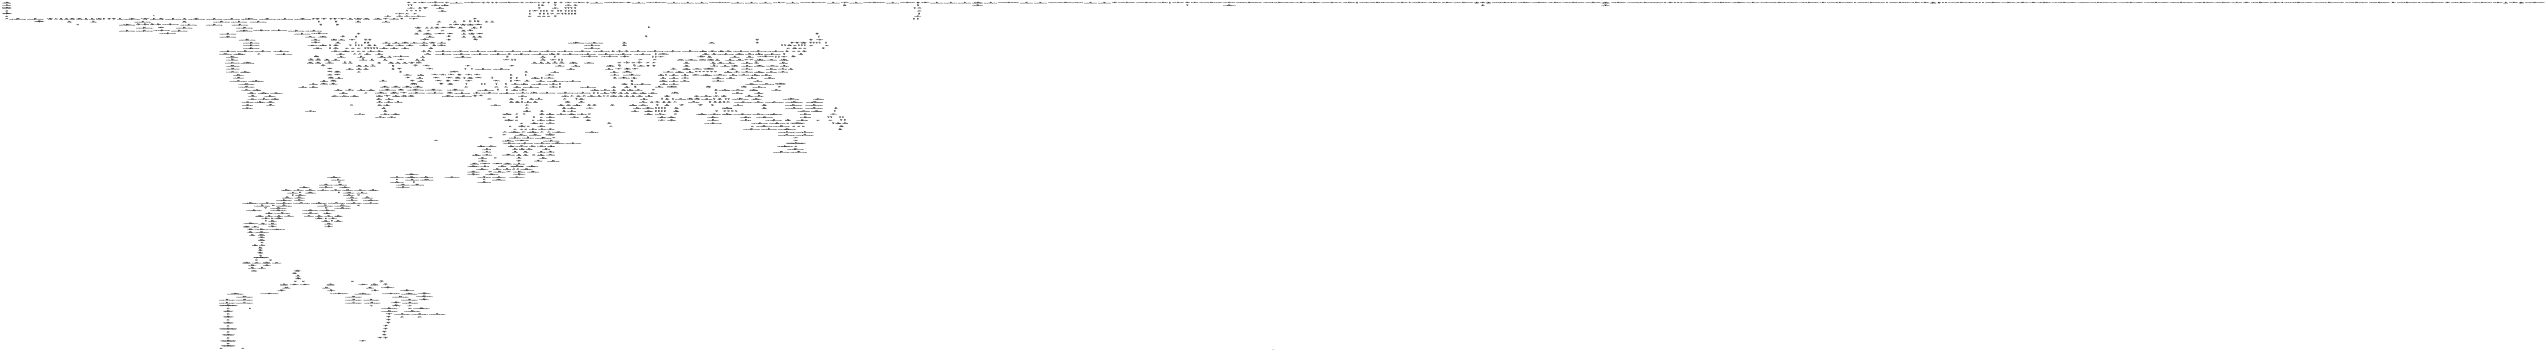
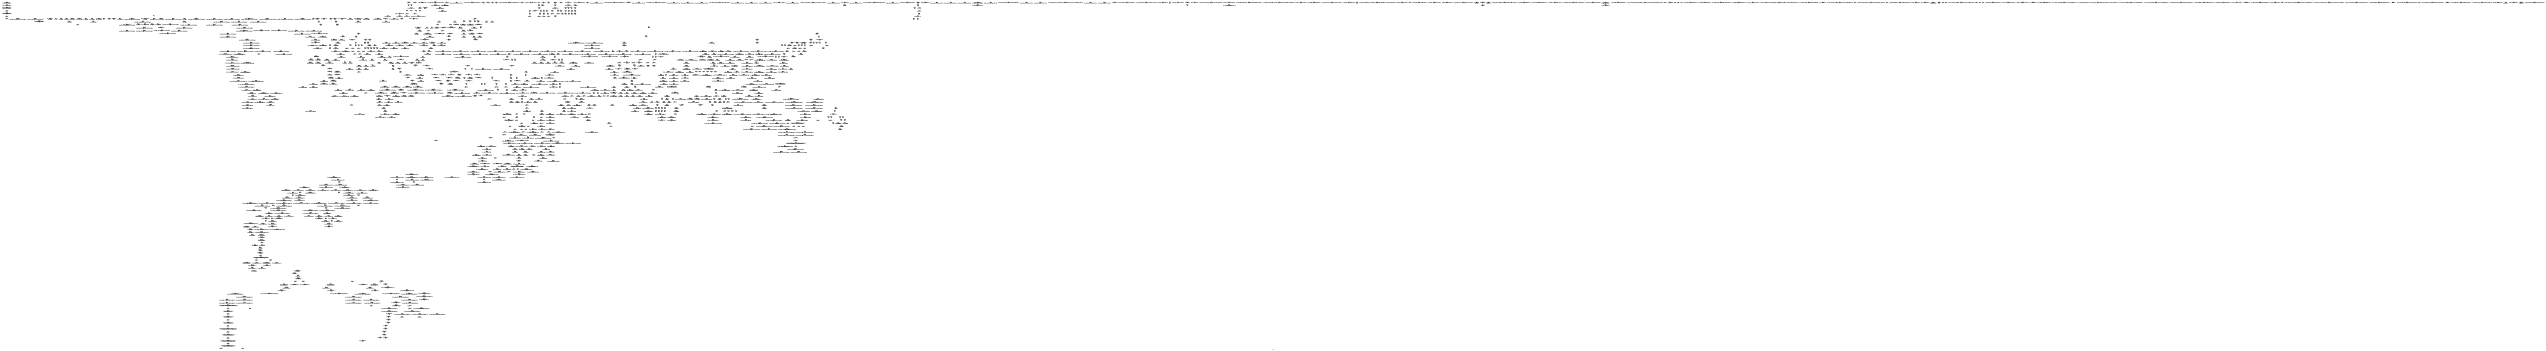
node "NodeID: 401": added
